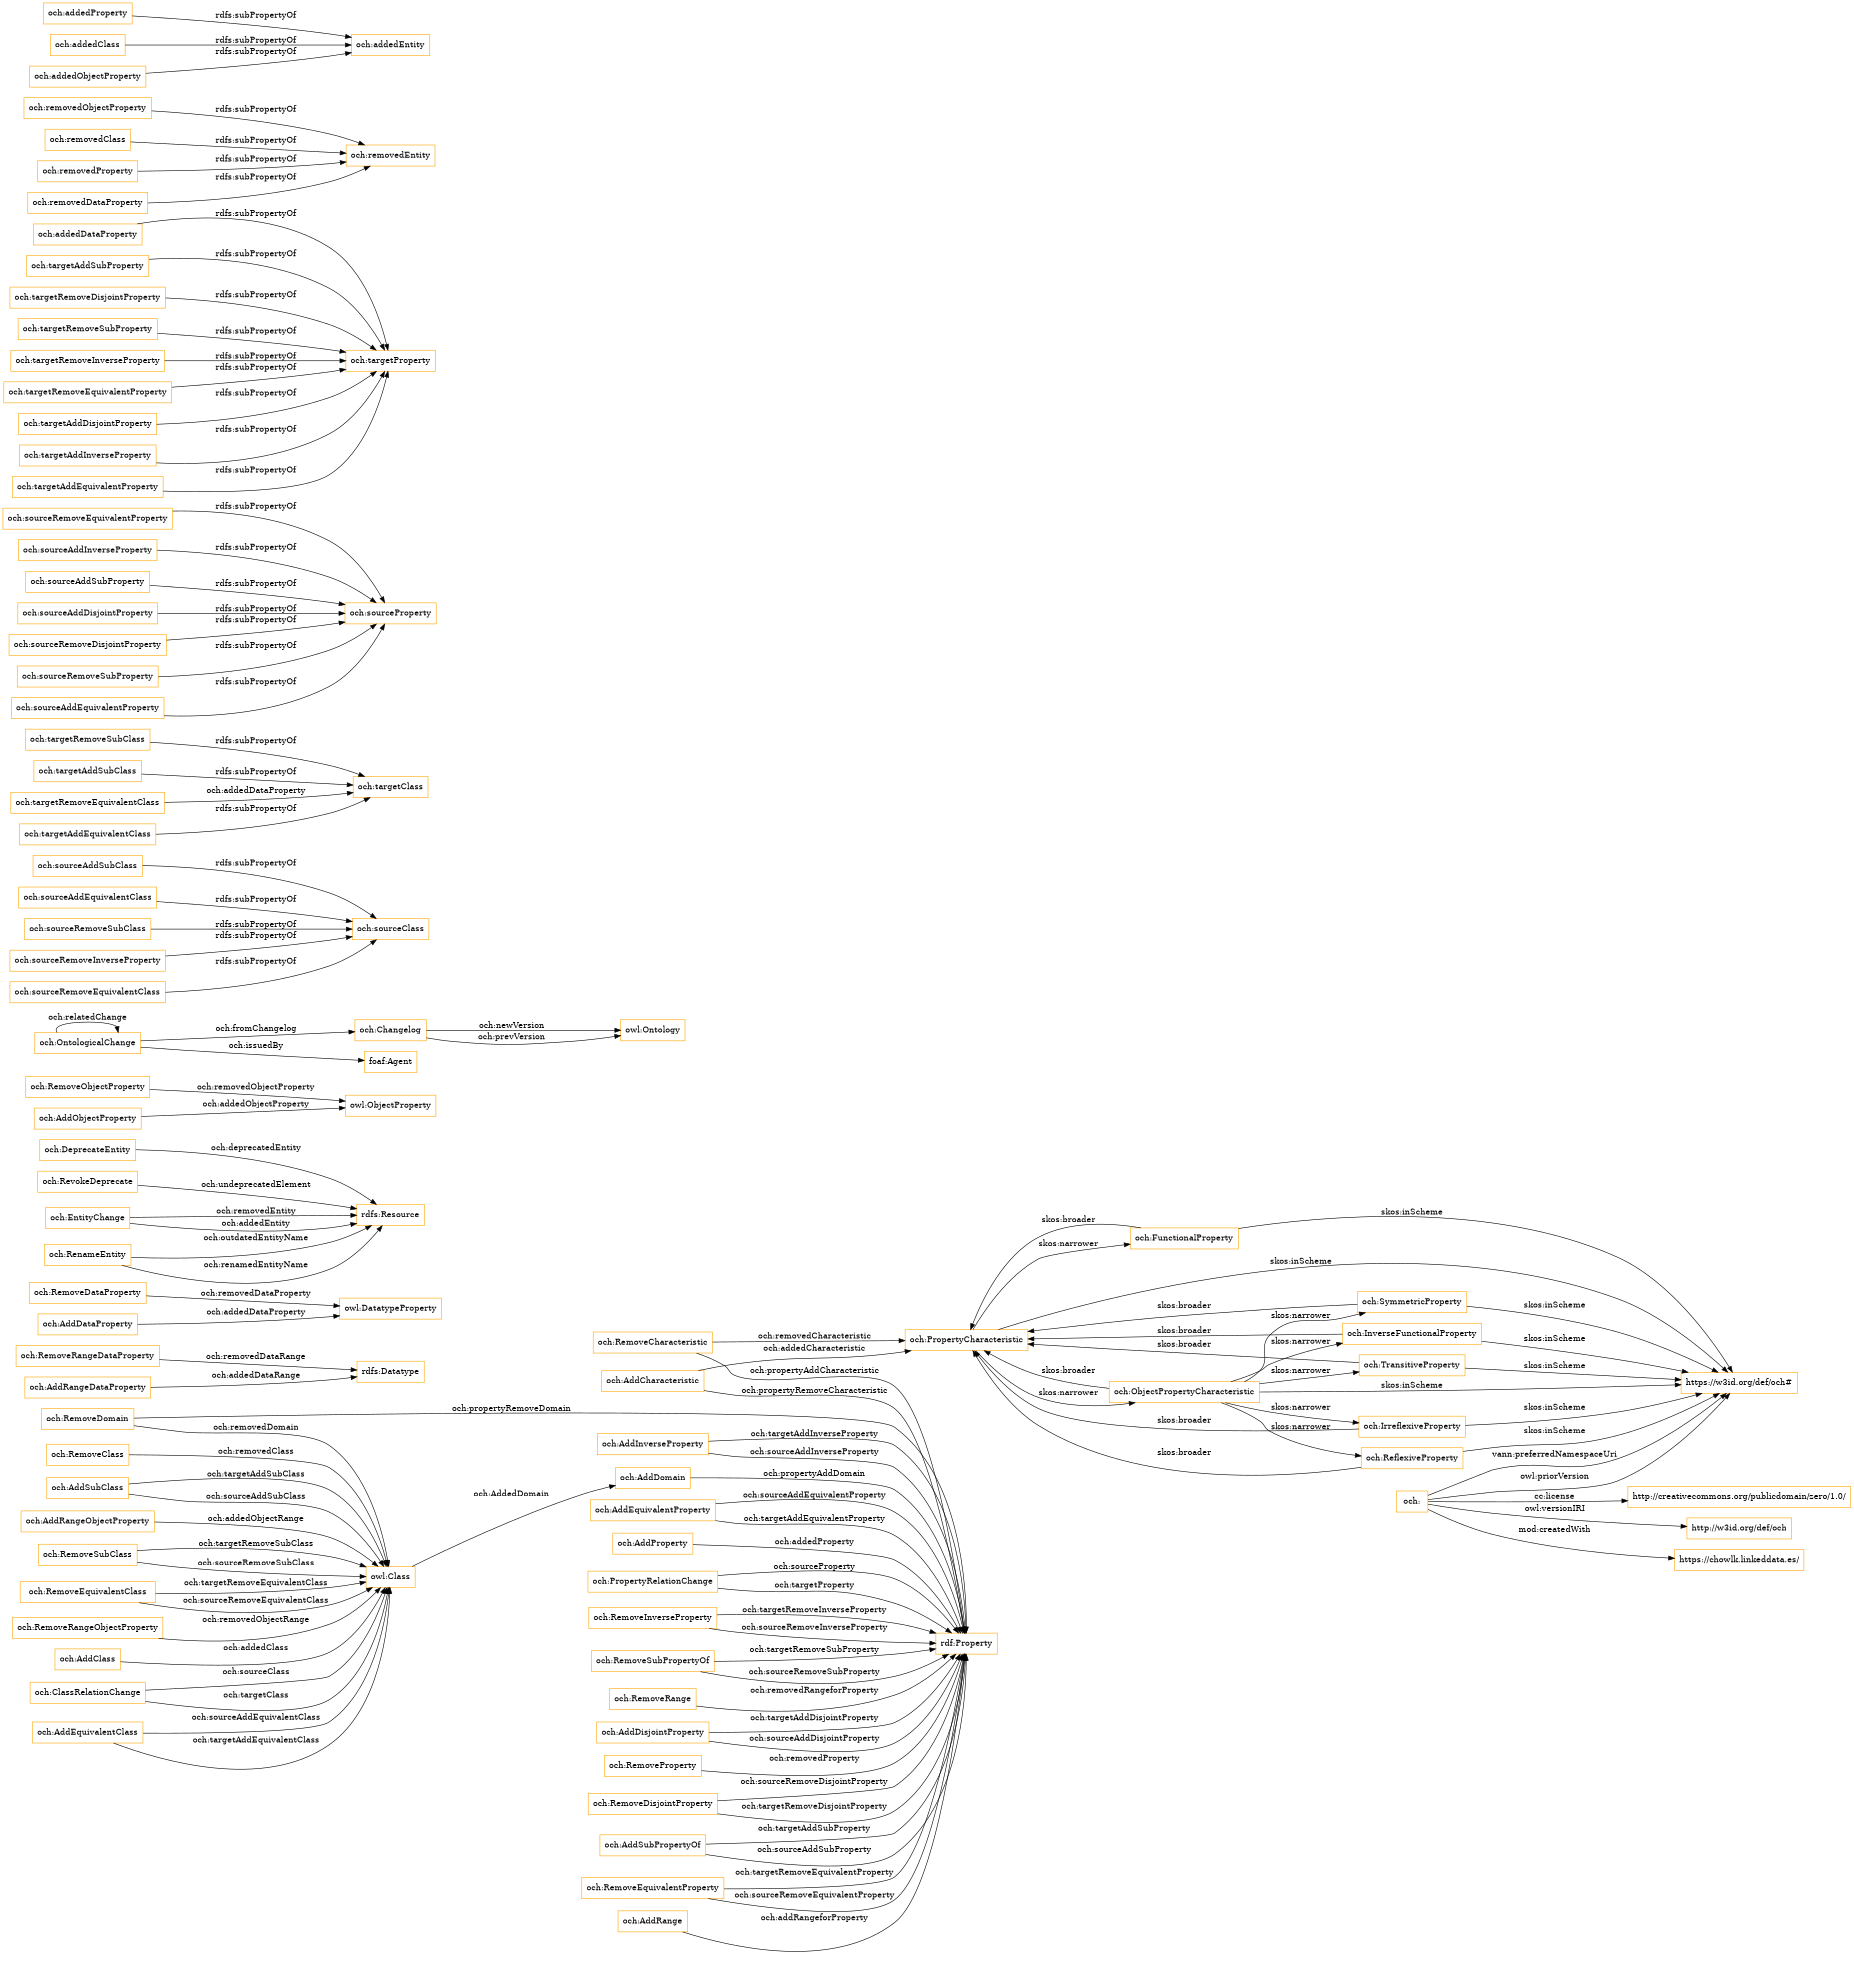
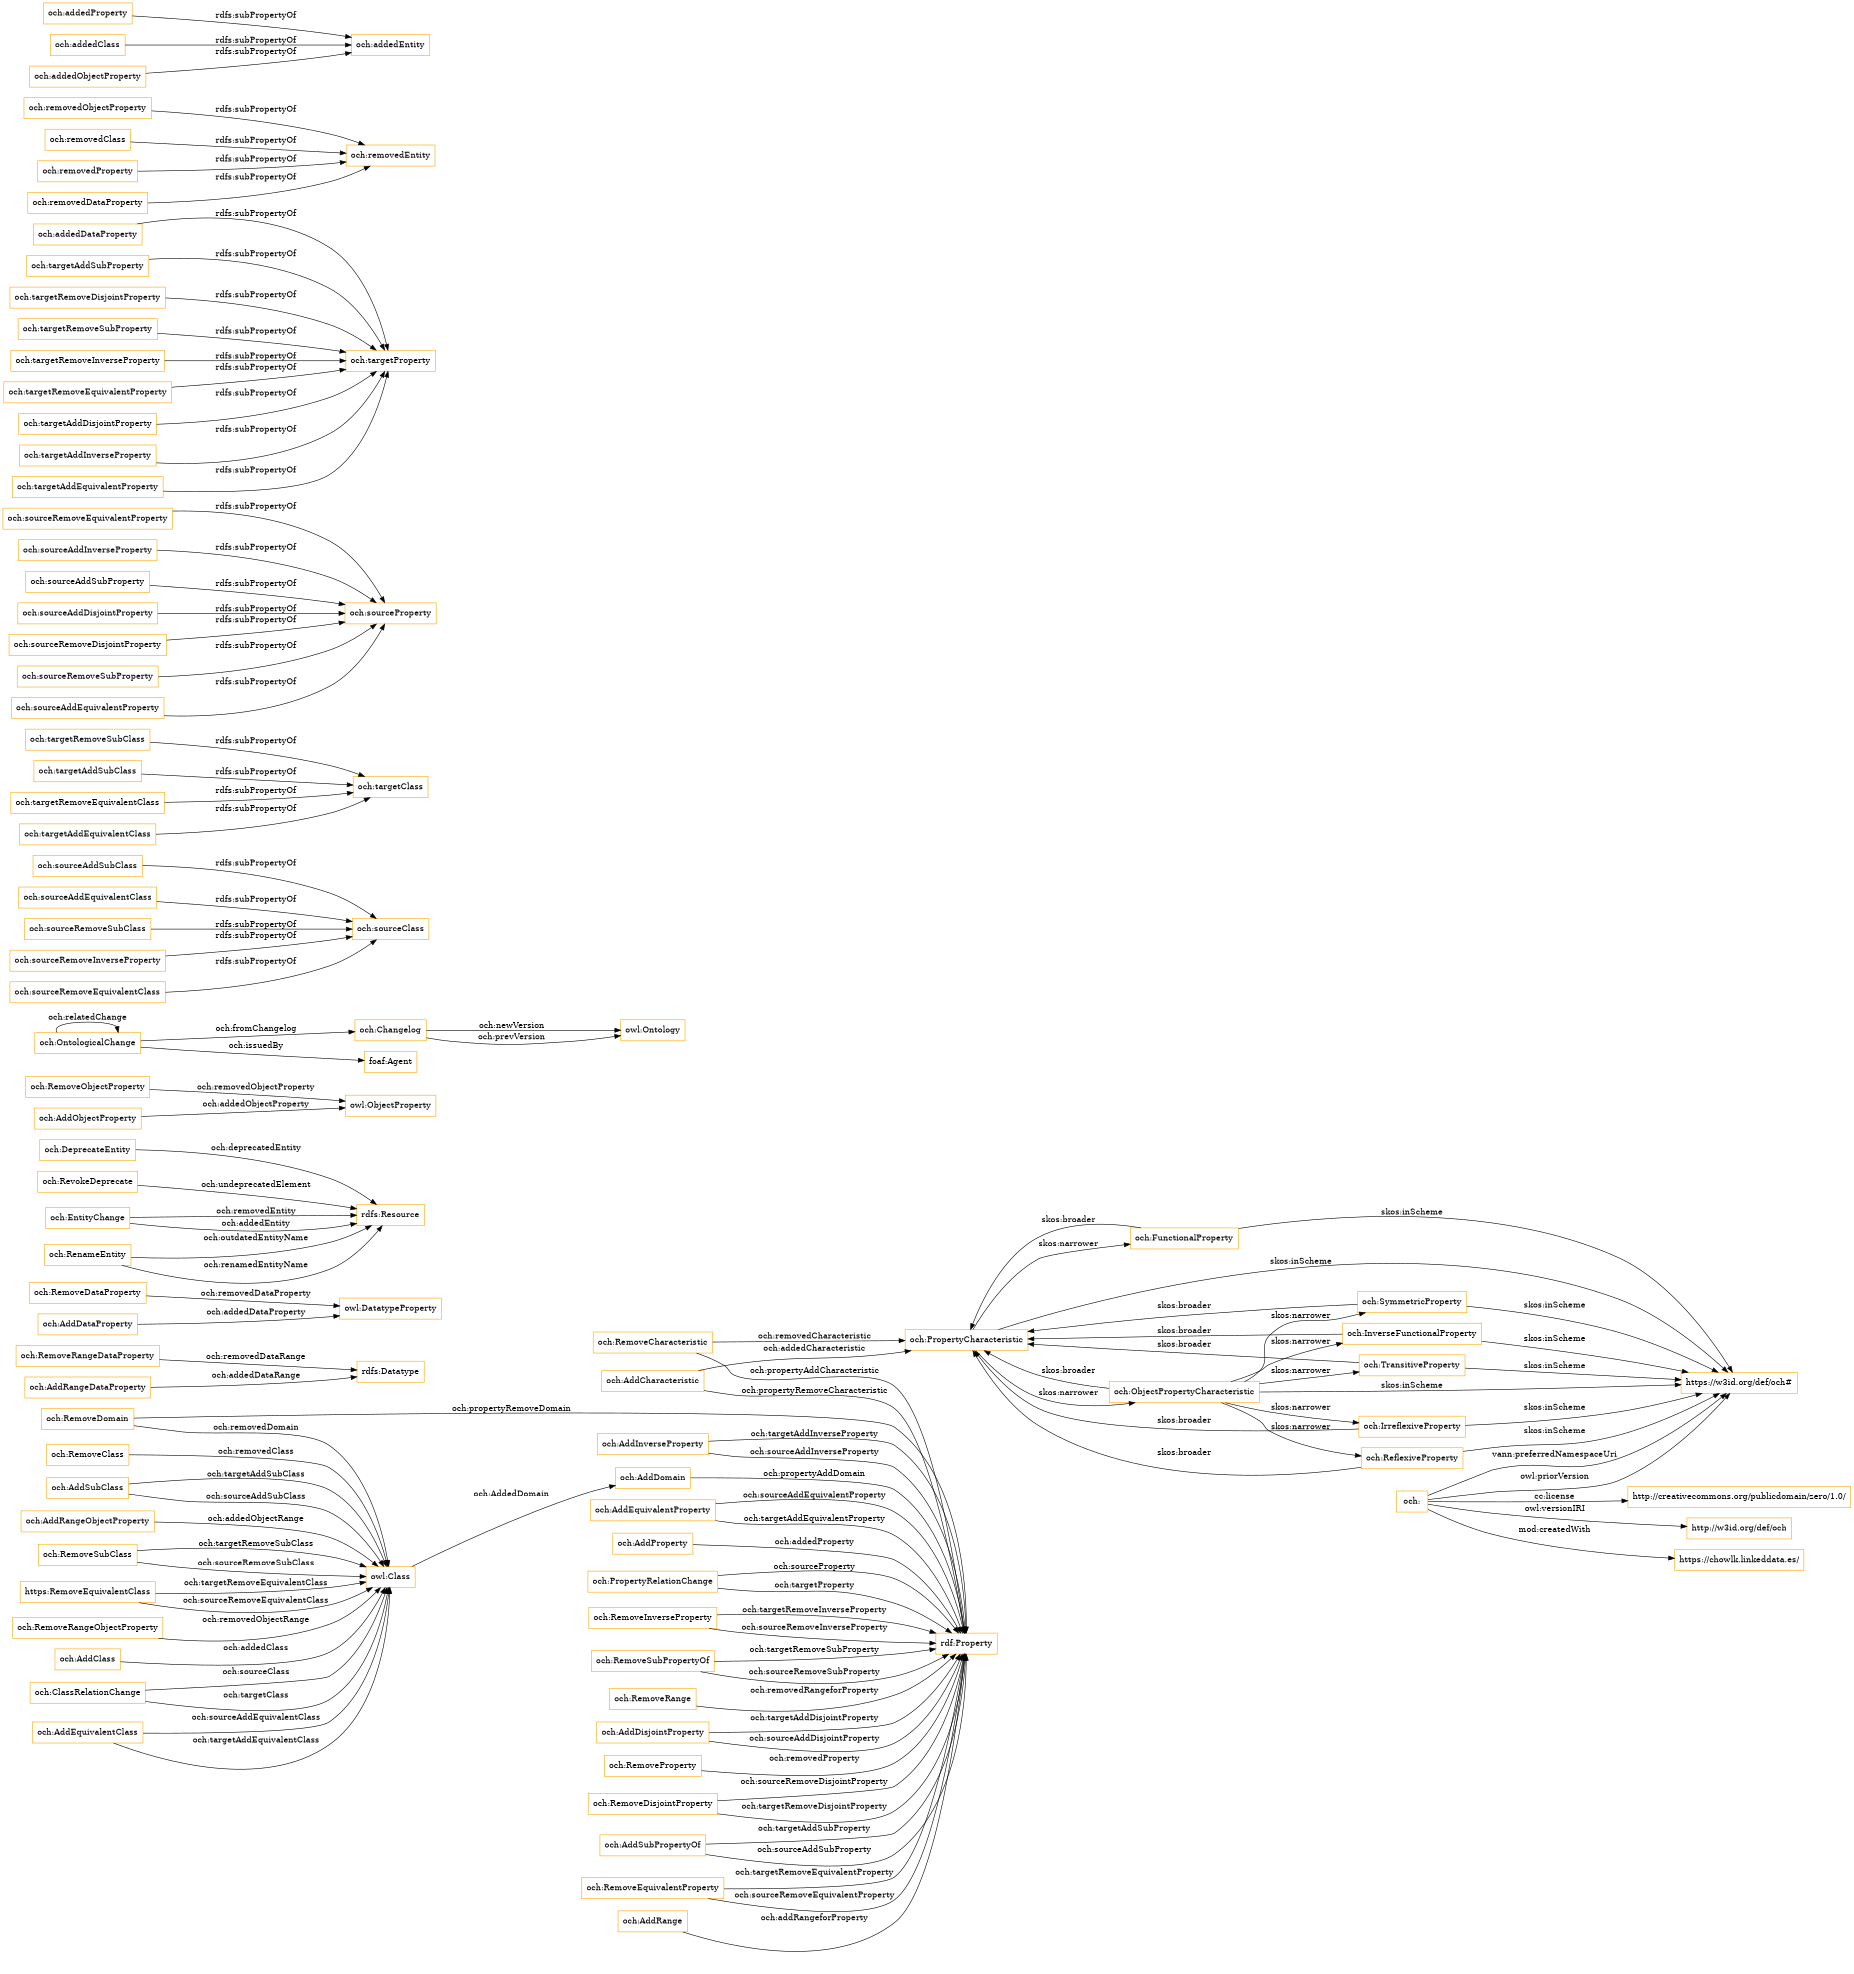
edge "och:targetRemoveEquivalentClass" -> "och:targetClass": label "och:addedDataProperty" -> "rdfs:subPropertyOf"
node "och:RemoveEquivalentClass": label "och:RemoveEquivalentClass" -> "https:RemoveEquivalentClass"
